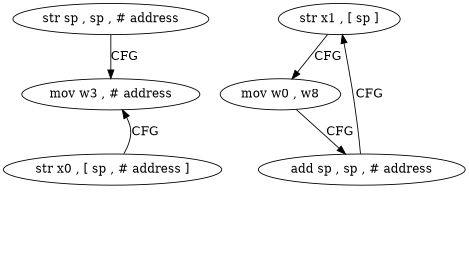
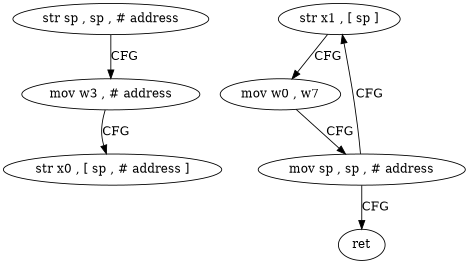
node "mov w0 , w8": label "mov w0 , w8" -> "mov w0 , w7"
edge "str x0 , [ sp , # address ]" -> "mov w3 , # address": reversed
node "add sp , sp , # address": label "add sp , sp , # address" -> "mov sp , sp , # address"
node "ret": added
